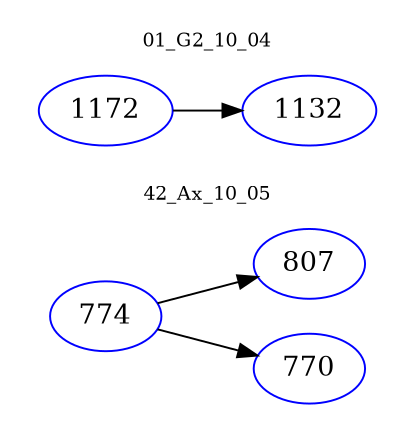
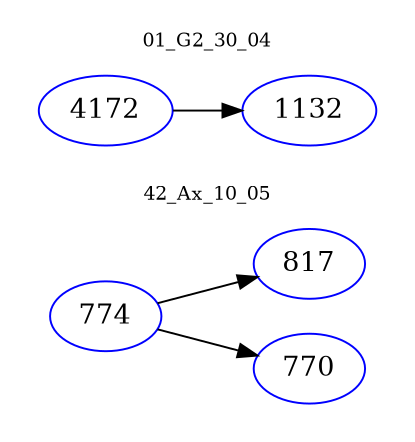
cluster "01_G2_10_04": label "01_G2_10_04" -> "01_G2_30_04"
node "1172": label "1172" -> "4172"
node "807": label "807" -> "817"
